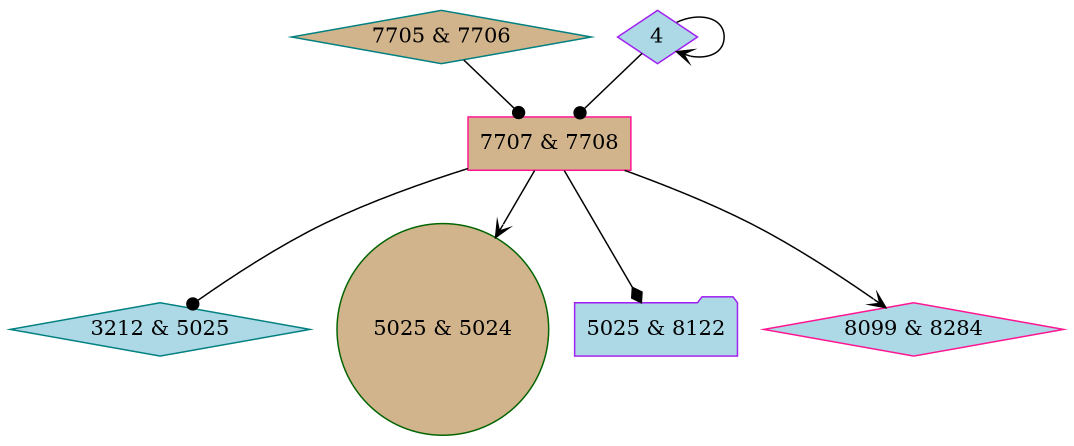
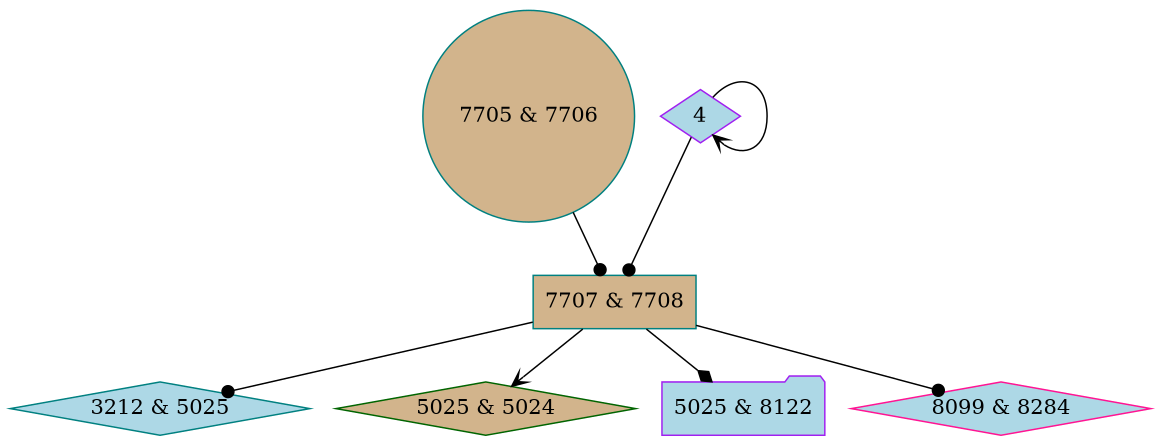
node "7705 & 7706": shape diamond -> circle
node "7707 & 7708": color deeppink -> teal
edge "7707 & 7708" -> "8099 & 8284": arrowhead vee -> dot
node "5025 & 5024": shape circle -> diamond
